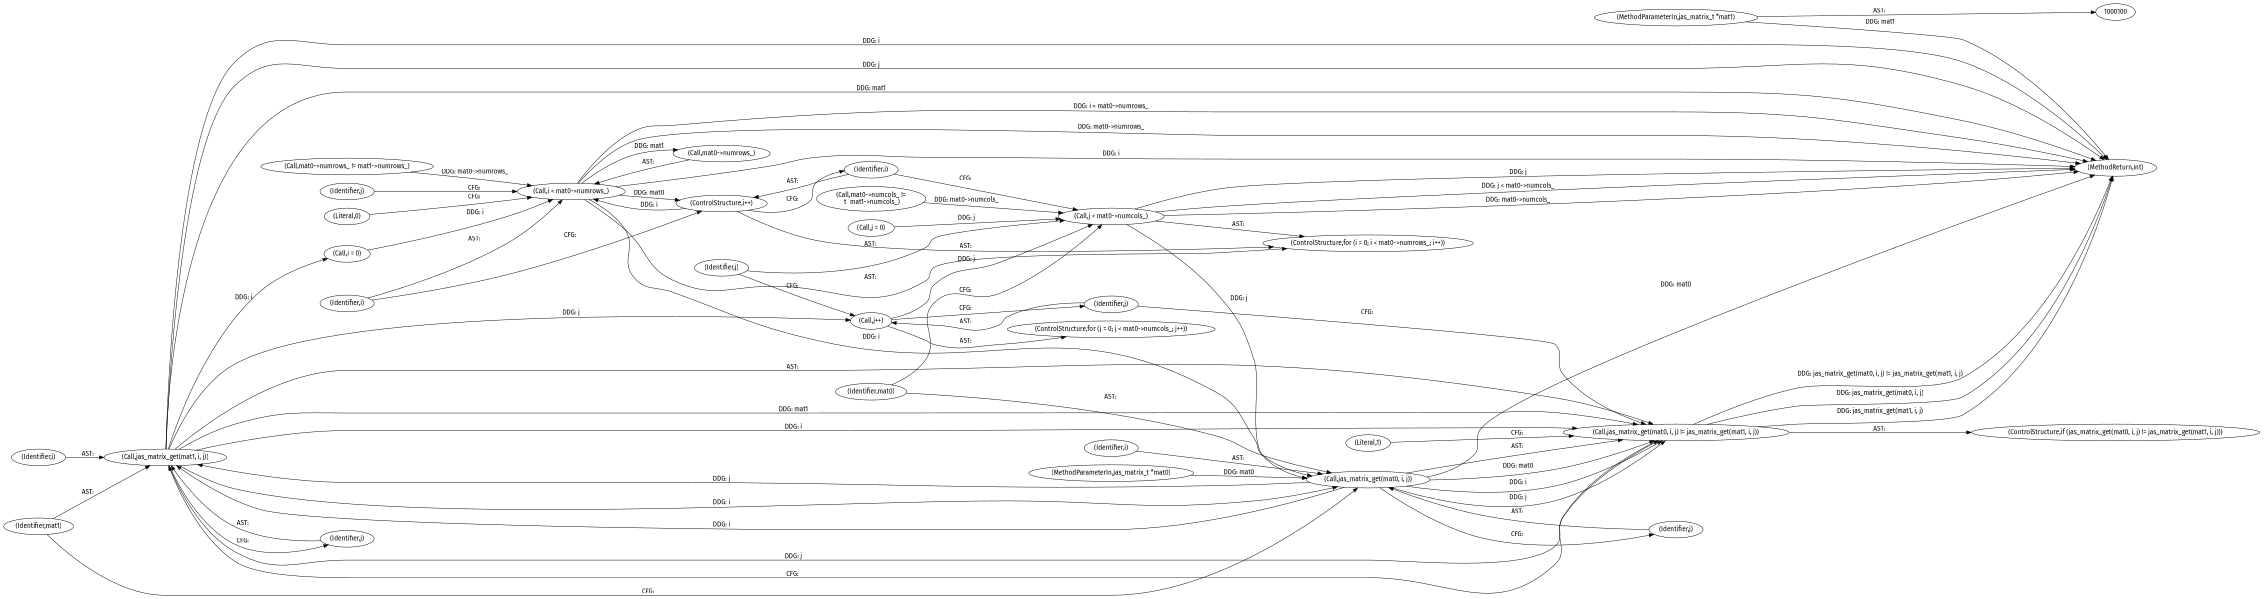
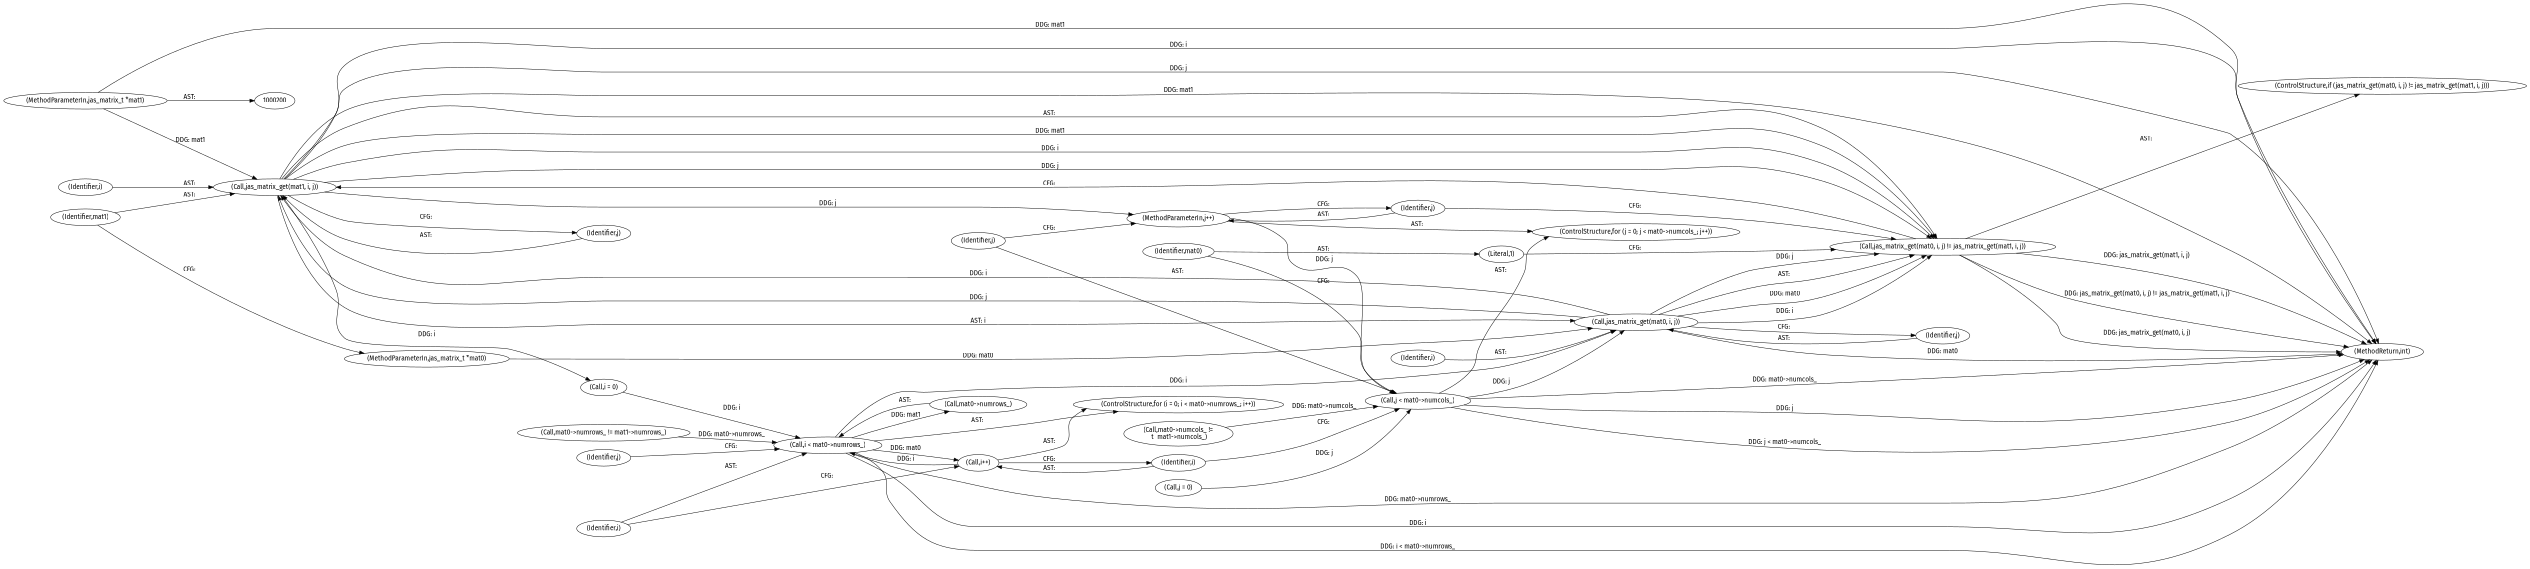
node "1000100": label "1000100" -> "1000200"
edge "(MethodParameterIn,jas_matrix_t *mat1)" -> "(Call,jas_matrix_get(mat1, i, j))": added, label "DDG: mat1"
node "(ControlStructure,i++)": label "(ControlStructure,i++)" -> "(Call,i++)"
node "(Literal,0)": removed
edge "(Call,j < mat0->numcols_)" -> "(ControlStructure,for (i = 0; i < mat0->numrows_; i++))": now "(Call,j < mat0->numcols_)" -> "(ControlStructure,for (j = 0; j < mat0->numcols_; j++))"
node "(Call,j++)": label "(Call,j++)" -> "(MethodParameterIn,j++)"
edge "(Identifier,mat0)" -> "(Call,jas_matrix_get(mat0, i, j))": now "(Identifier,mat0)" -> "(Literal,1)"
edge "(Call,jas_matrix_get(mat1, i, j))" -> "(Call,jas_matrix_get(mat0, i, j))": label "DDG: i" -> "AST: i"
edge "(Identifier,mat1)" -> "(Call,jas_matrix_get(mat0, i, j))": now "(Identifier,mat1)" -> "(MethodParameterIn,jas_matrix_t *mat0)"
